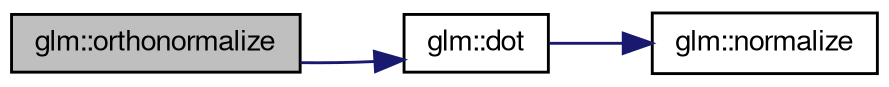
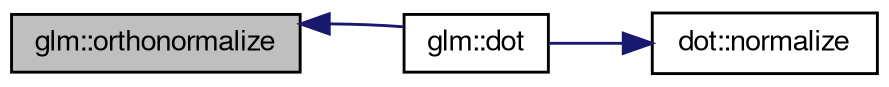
node "glm::normalize": label "glm::normalize" -> "dot::normalize"
edge "glm::orthonormalize" -> "glm::dot": reversed
